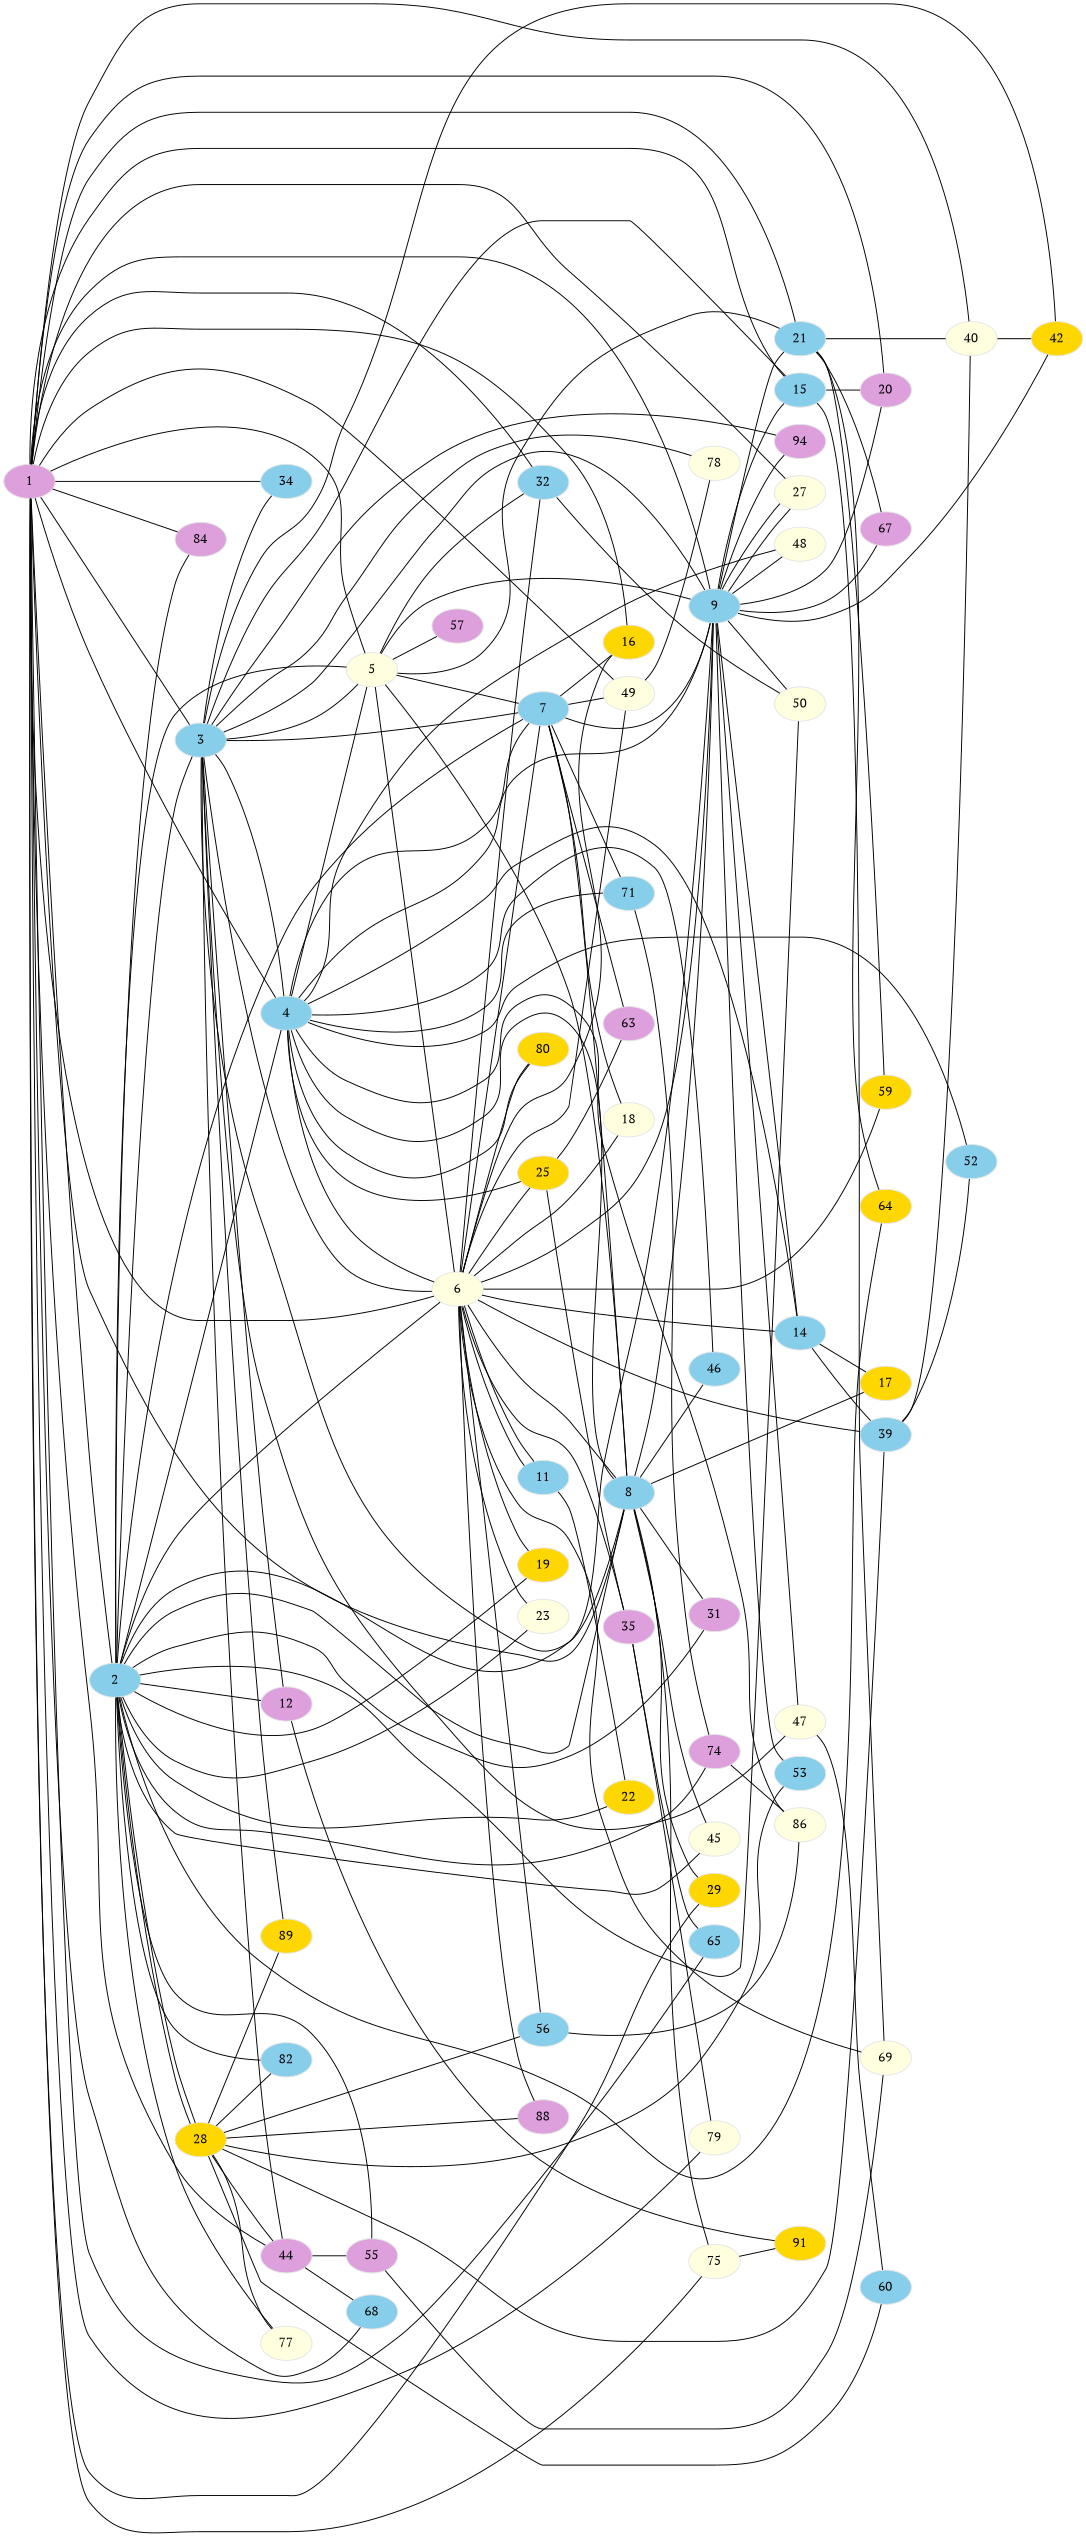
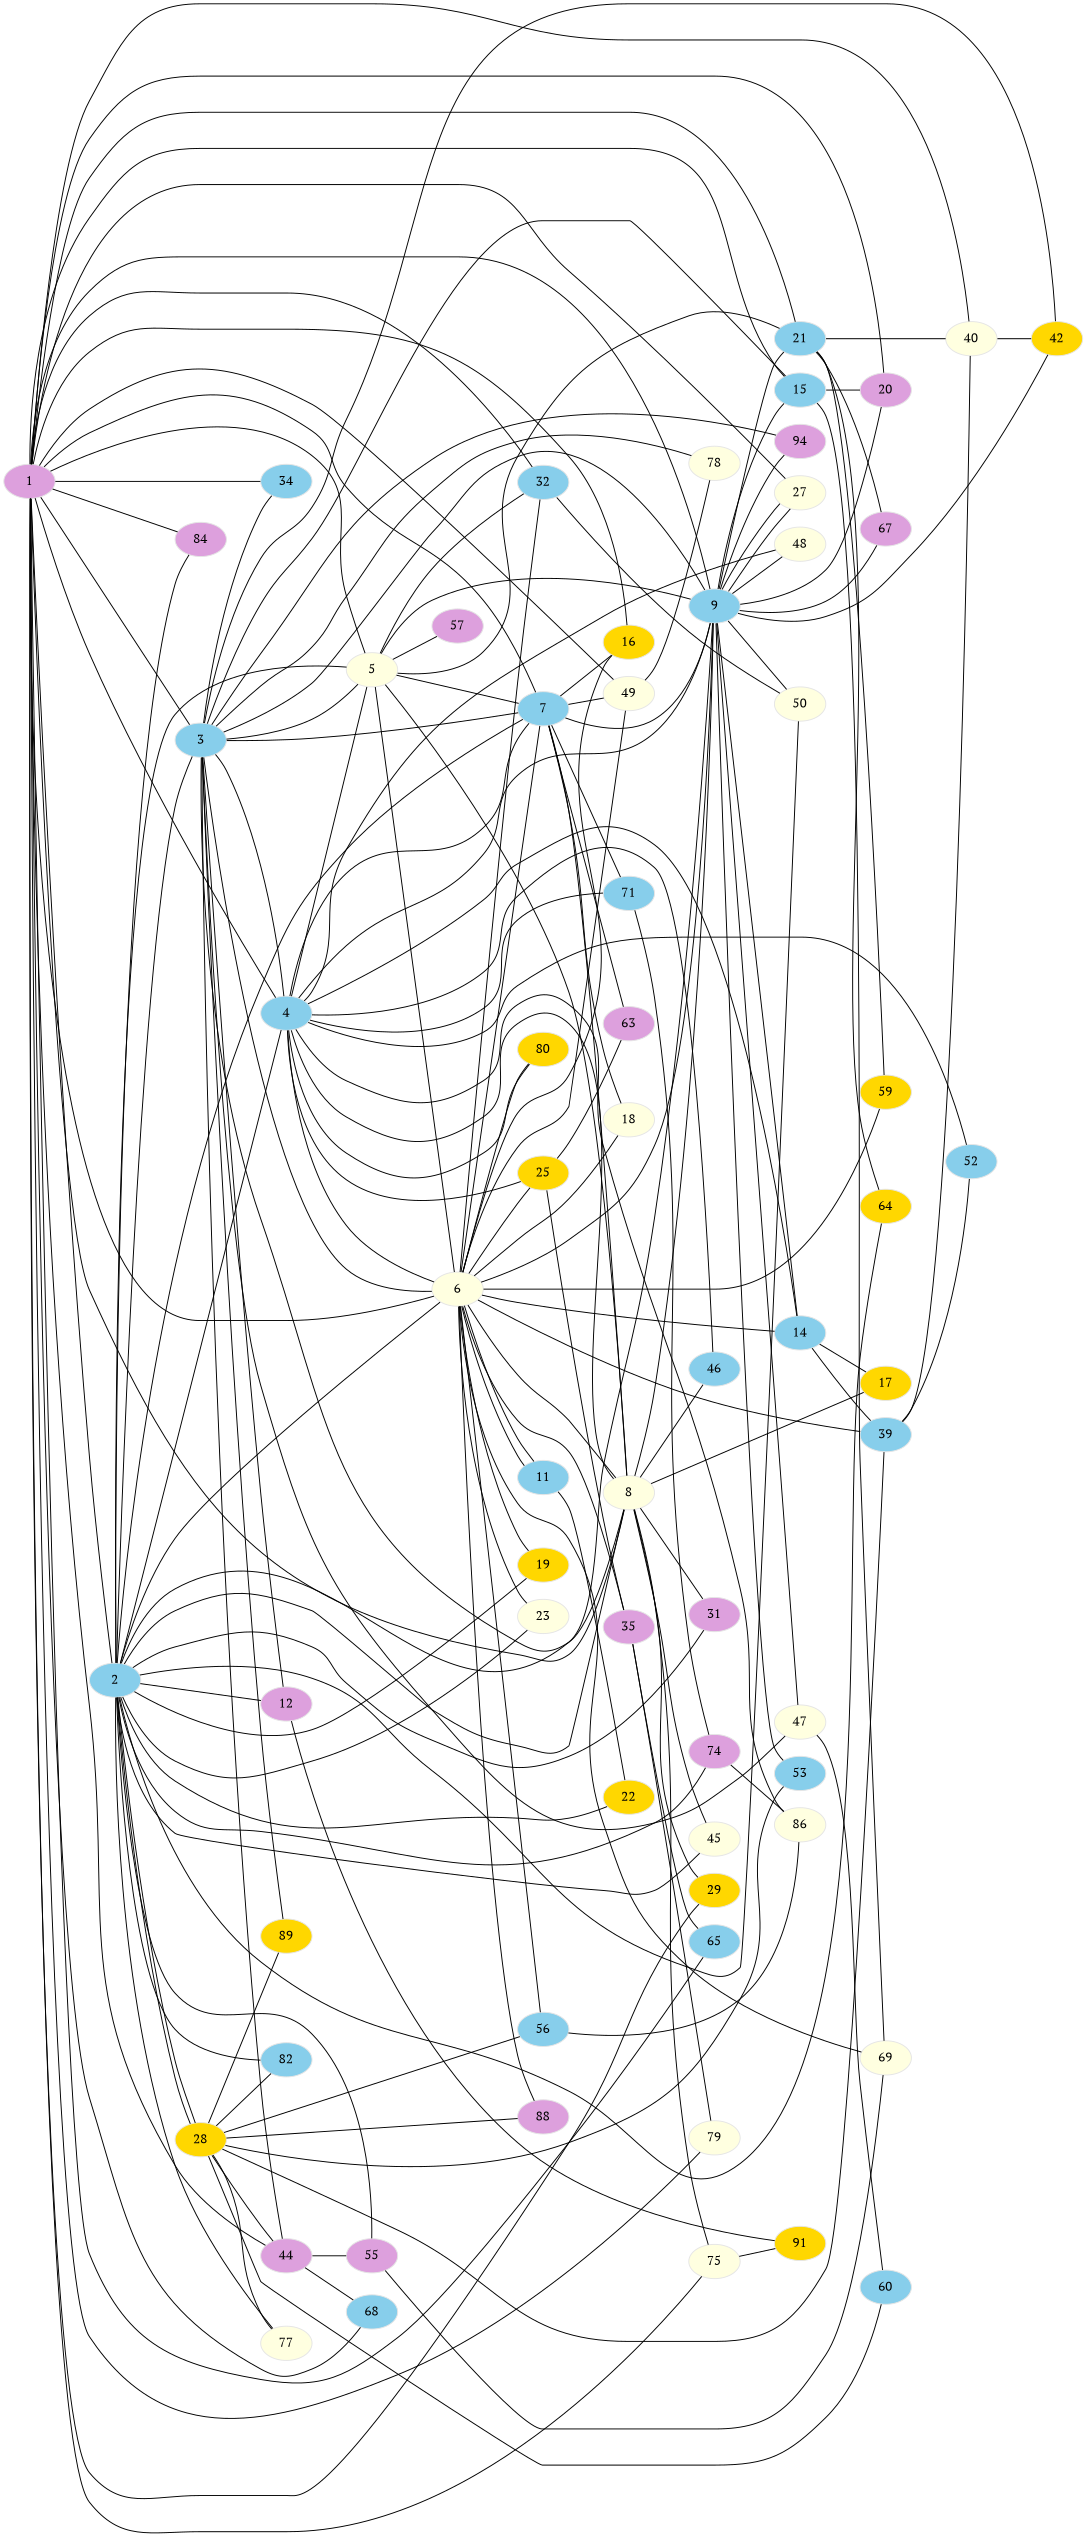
edge "1" -- "7": added
node "8": fillcolor skyblue -> lightyellow
